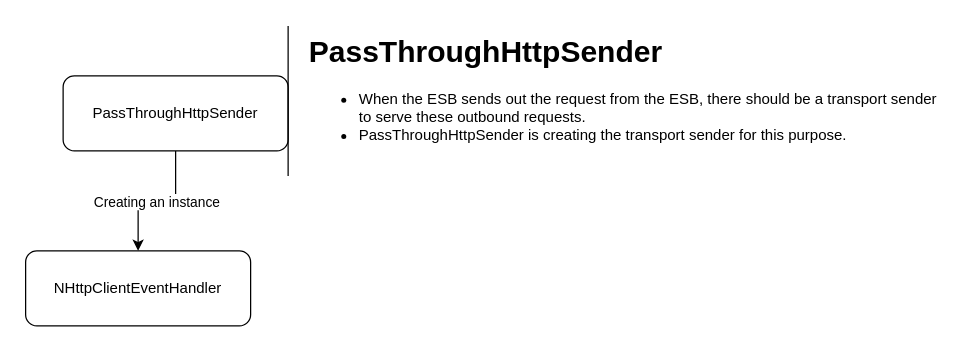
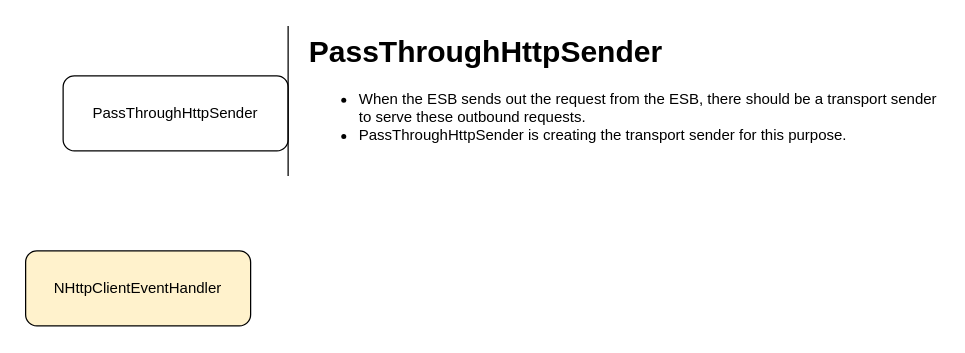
edge "PassThroughHttpSender" -> "NHttpClientEventHandler": removed, label "Creating an instance"
node "NHttpClientEventHandler": fillcolor #ffffff -> #fff2cc
